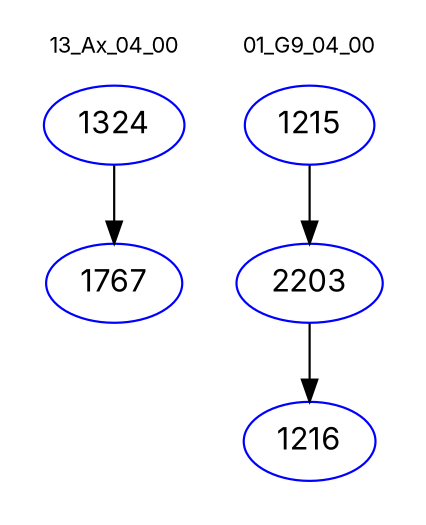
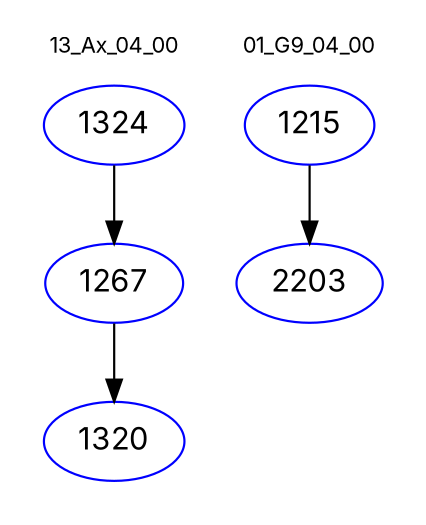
node "1767": label "1767" -> "1267"
node "1320": added
node "1216": removed
